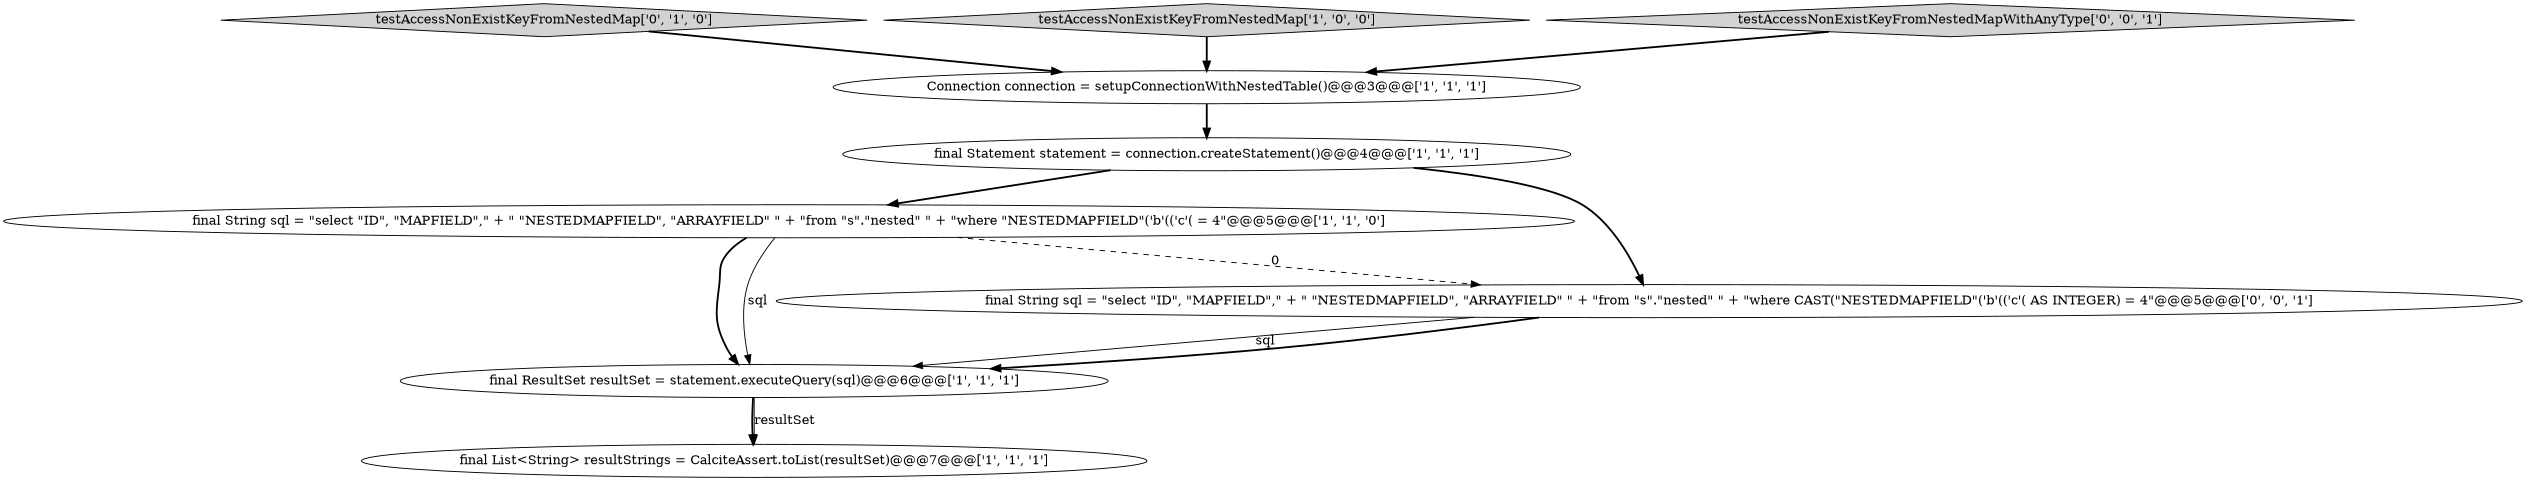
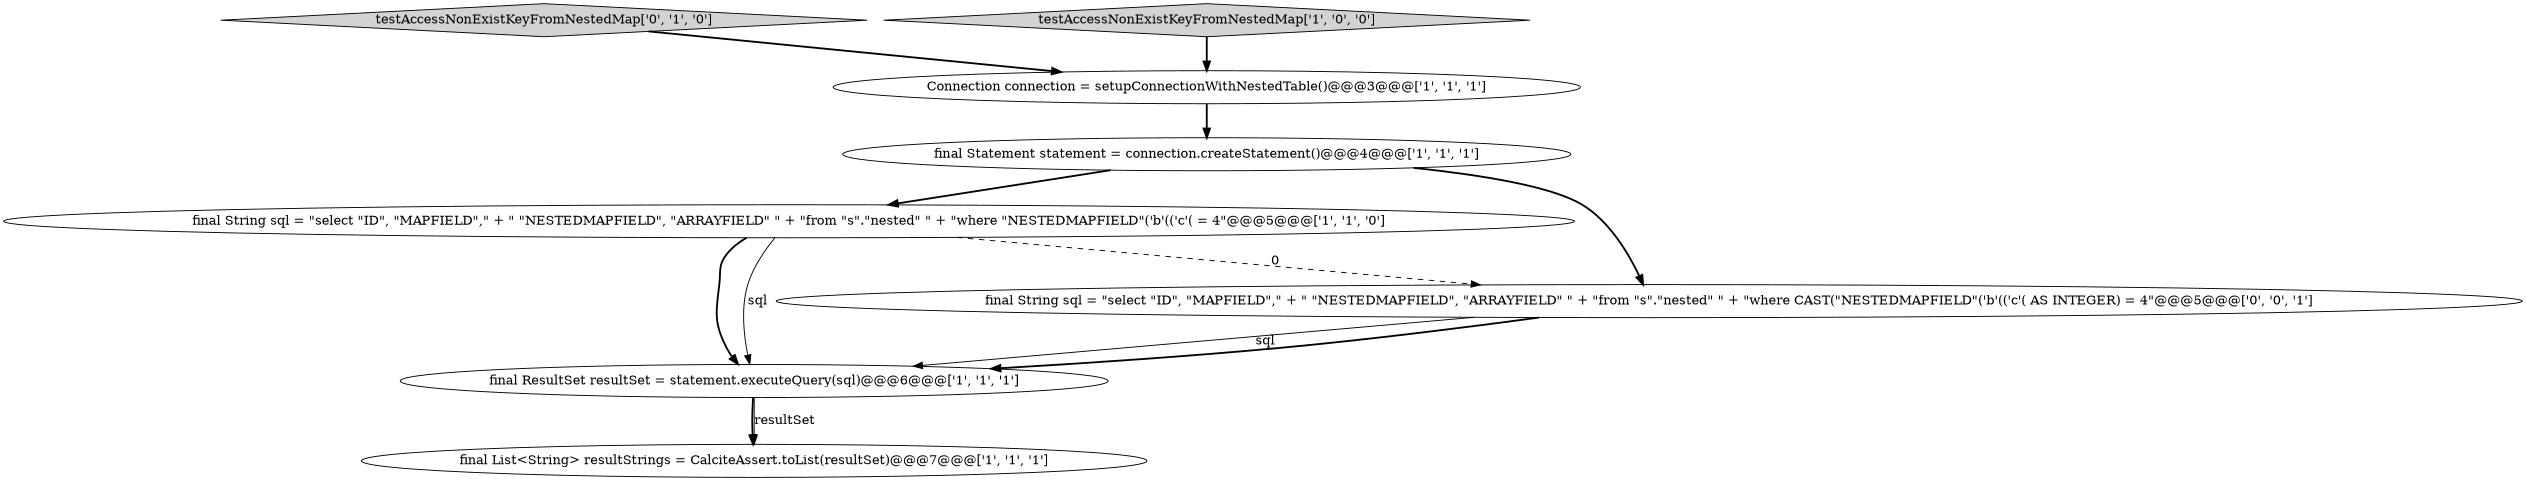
node "testAccessNonExistKeyFromNestedMapWithAnyType['0', '0', '1']": removed
